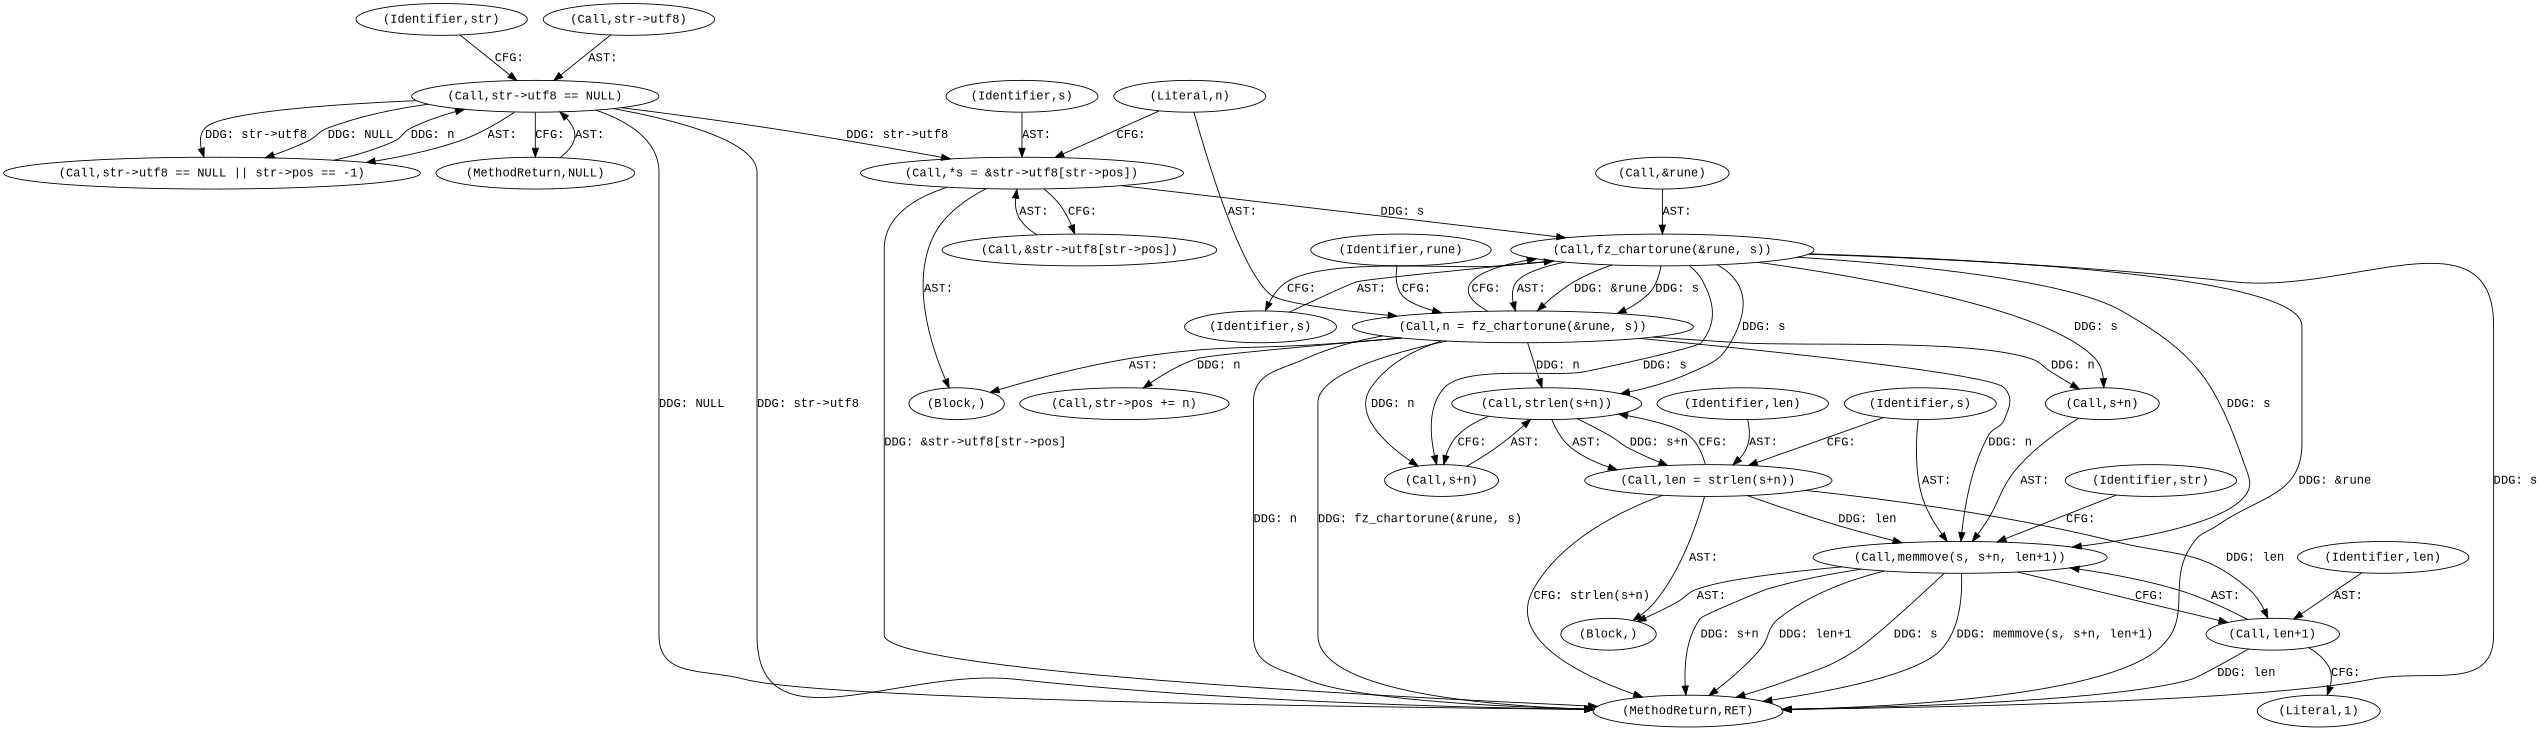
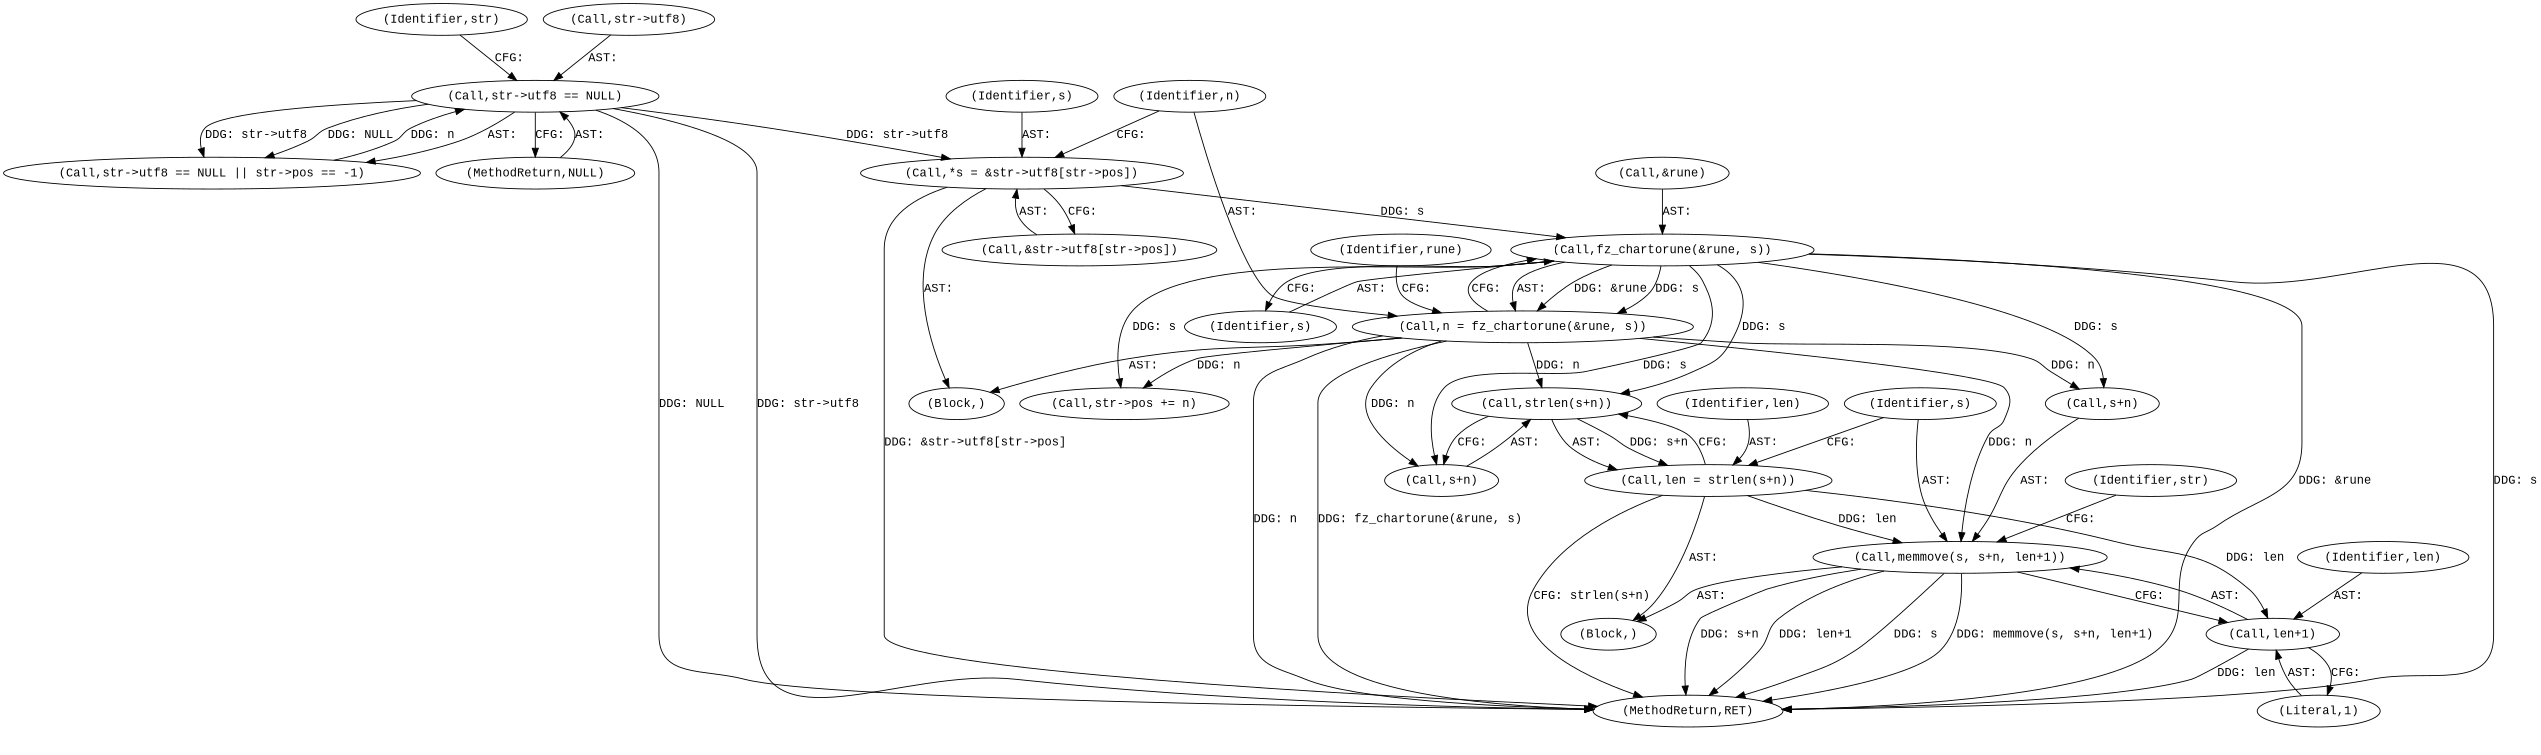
node "(Literal,n)": label "(Literal,n)" -> "(Identifier,n)"
edge "(Call,fz_chartorune(&rune, s))" -> "(Call,memmove(s, s+n, len+1))": now "(Call,fz_chartorune(&rune, s))" -> "(Call,str->pos += n)"
edge "(Literal,1)" -> "(Call,len+1)": added, label "AST:"
